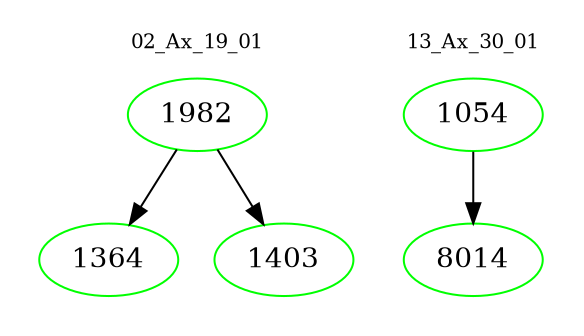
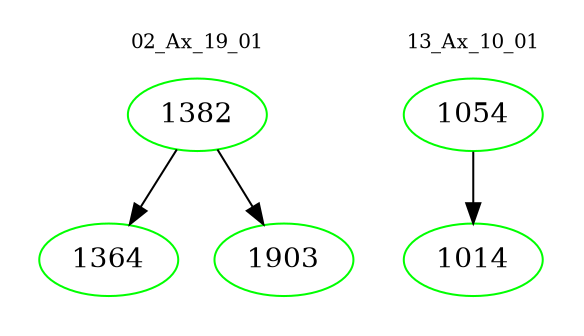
cluster "13_Ax_30_01": label "13_Ax_30_01" -> "13_Ax_10_01"
node "1982": label "1982" -> "1382"
node "1403": label "1403" -> "1903"
node "8014": label "8014" -> "1014"
